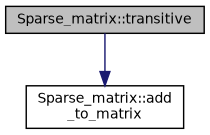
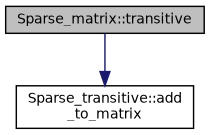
node "Sparse_matrix::add _to_matrix": label "Sparse_matrix::add _to_matrix" -> "Sparse_transitive::add _to_matrix"
